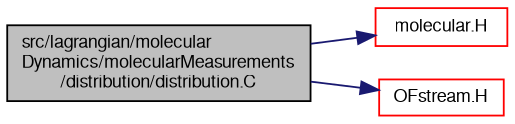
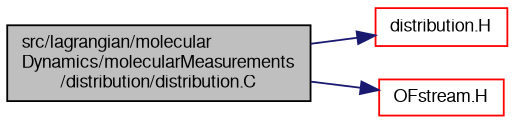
node "molecular.H": label "molecular.H" -> "distribution.H"
